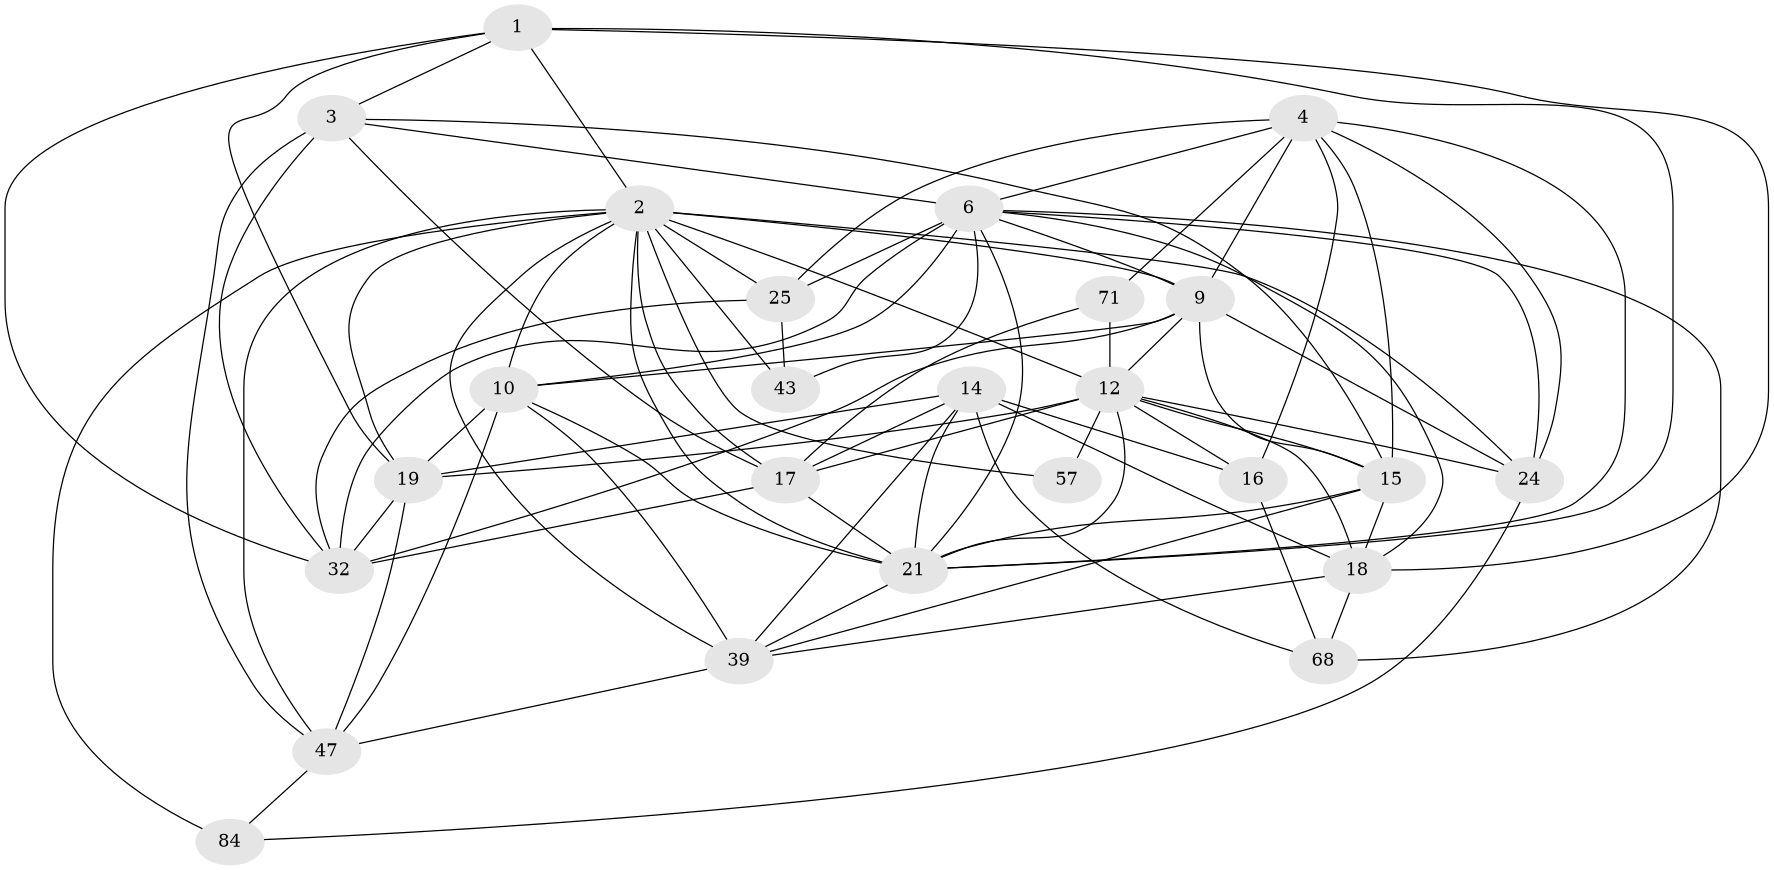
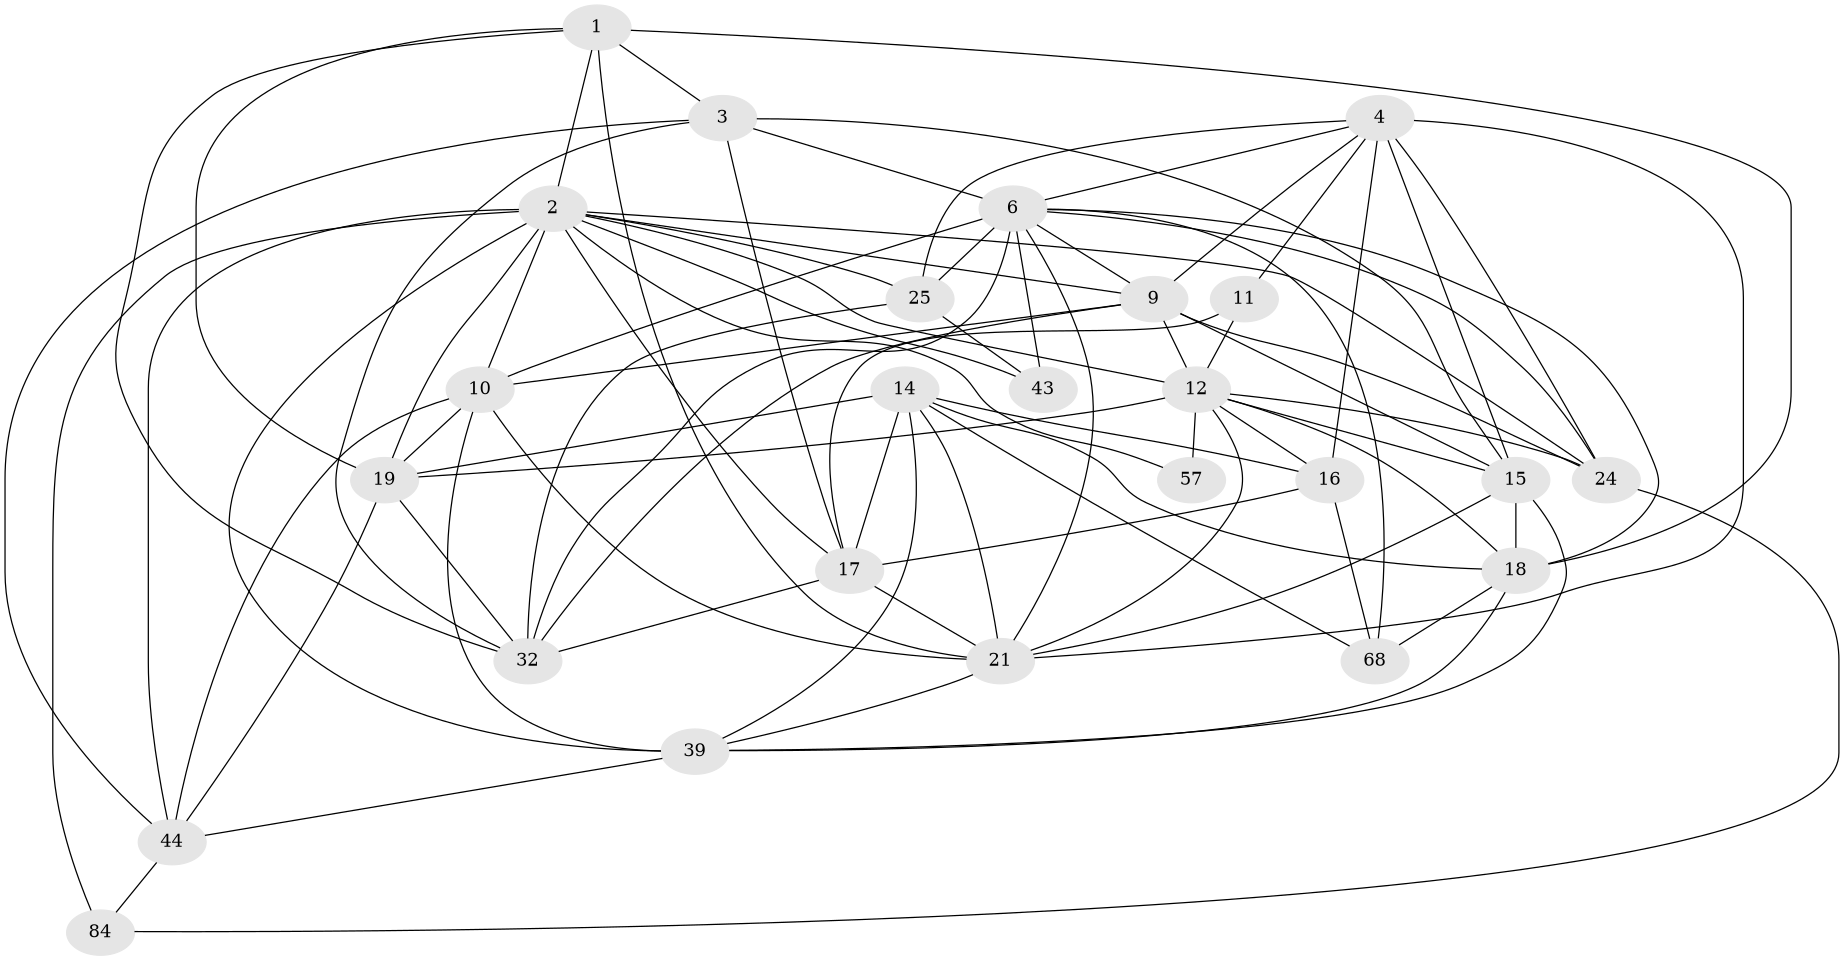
node "71": label "71" -> "11"
edge "12" -- "17": now "16" -- "17"
edge "2" -- "21": removed
node "47": label "47" -> "44"
